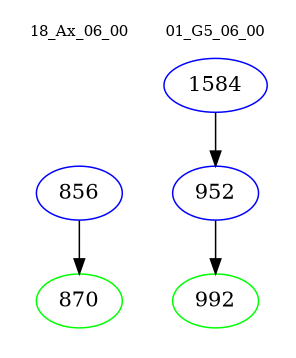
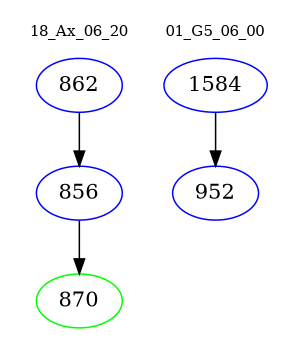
cluster "18_Ax_06_00": label "18_Ax_06_00" -> "18_Ax_06_20"
node "862": added
node "992": removed
